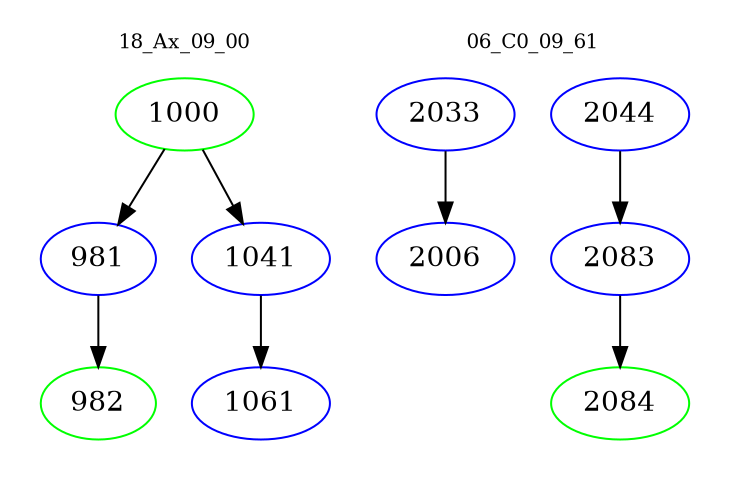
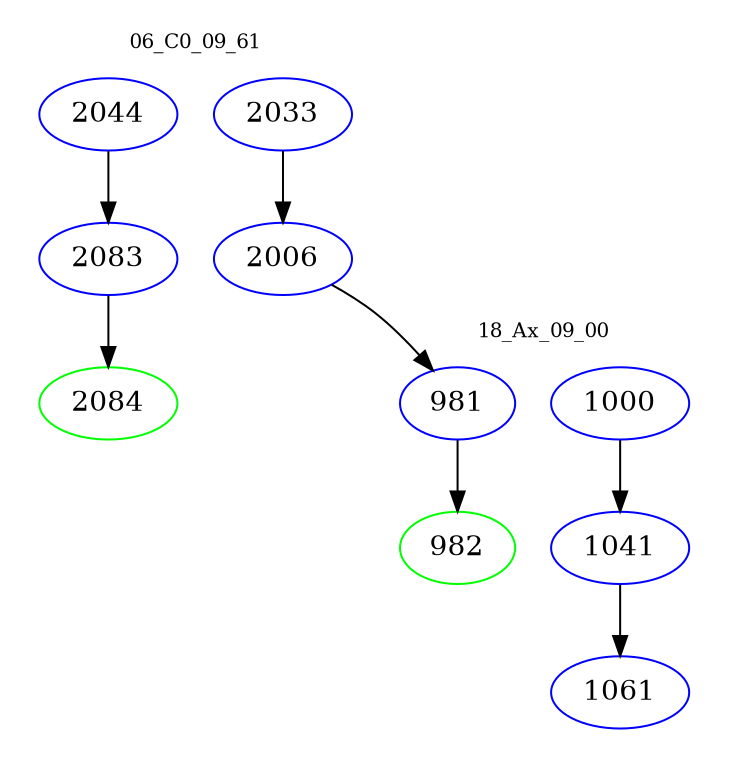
node "1000": color green -> blue
edge "1000" -> "981": now "2006" -> "981"
